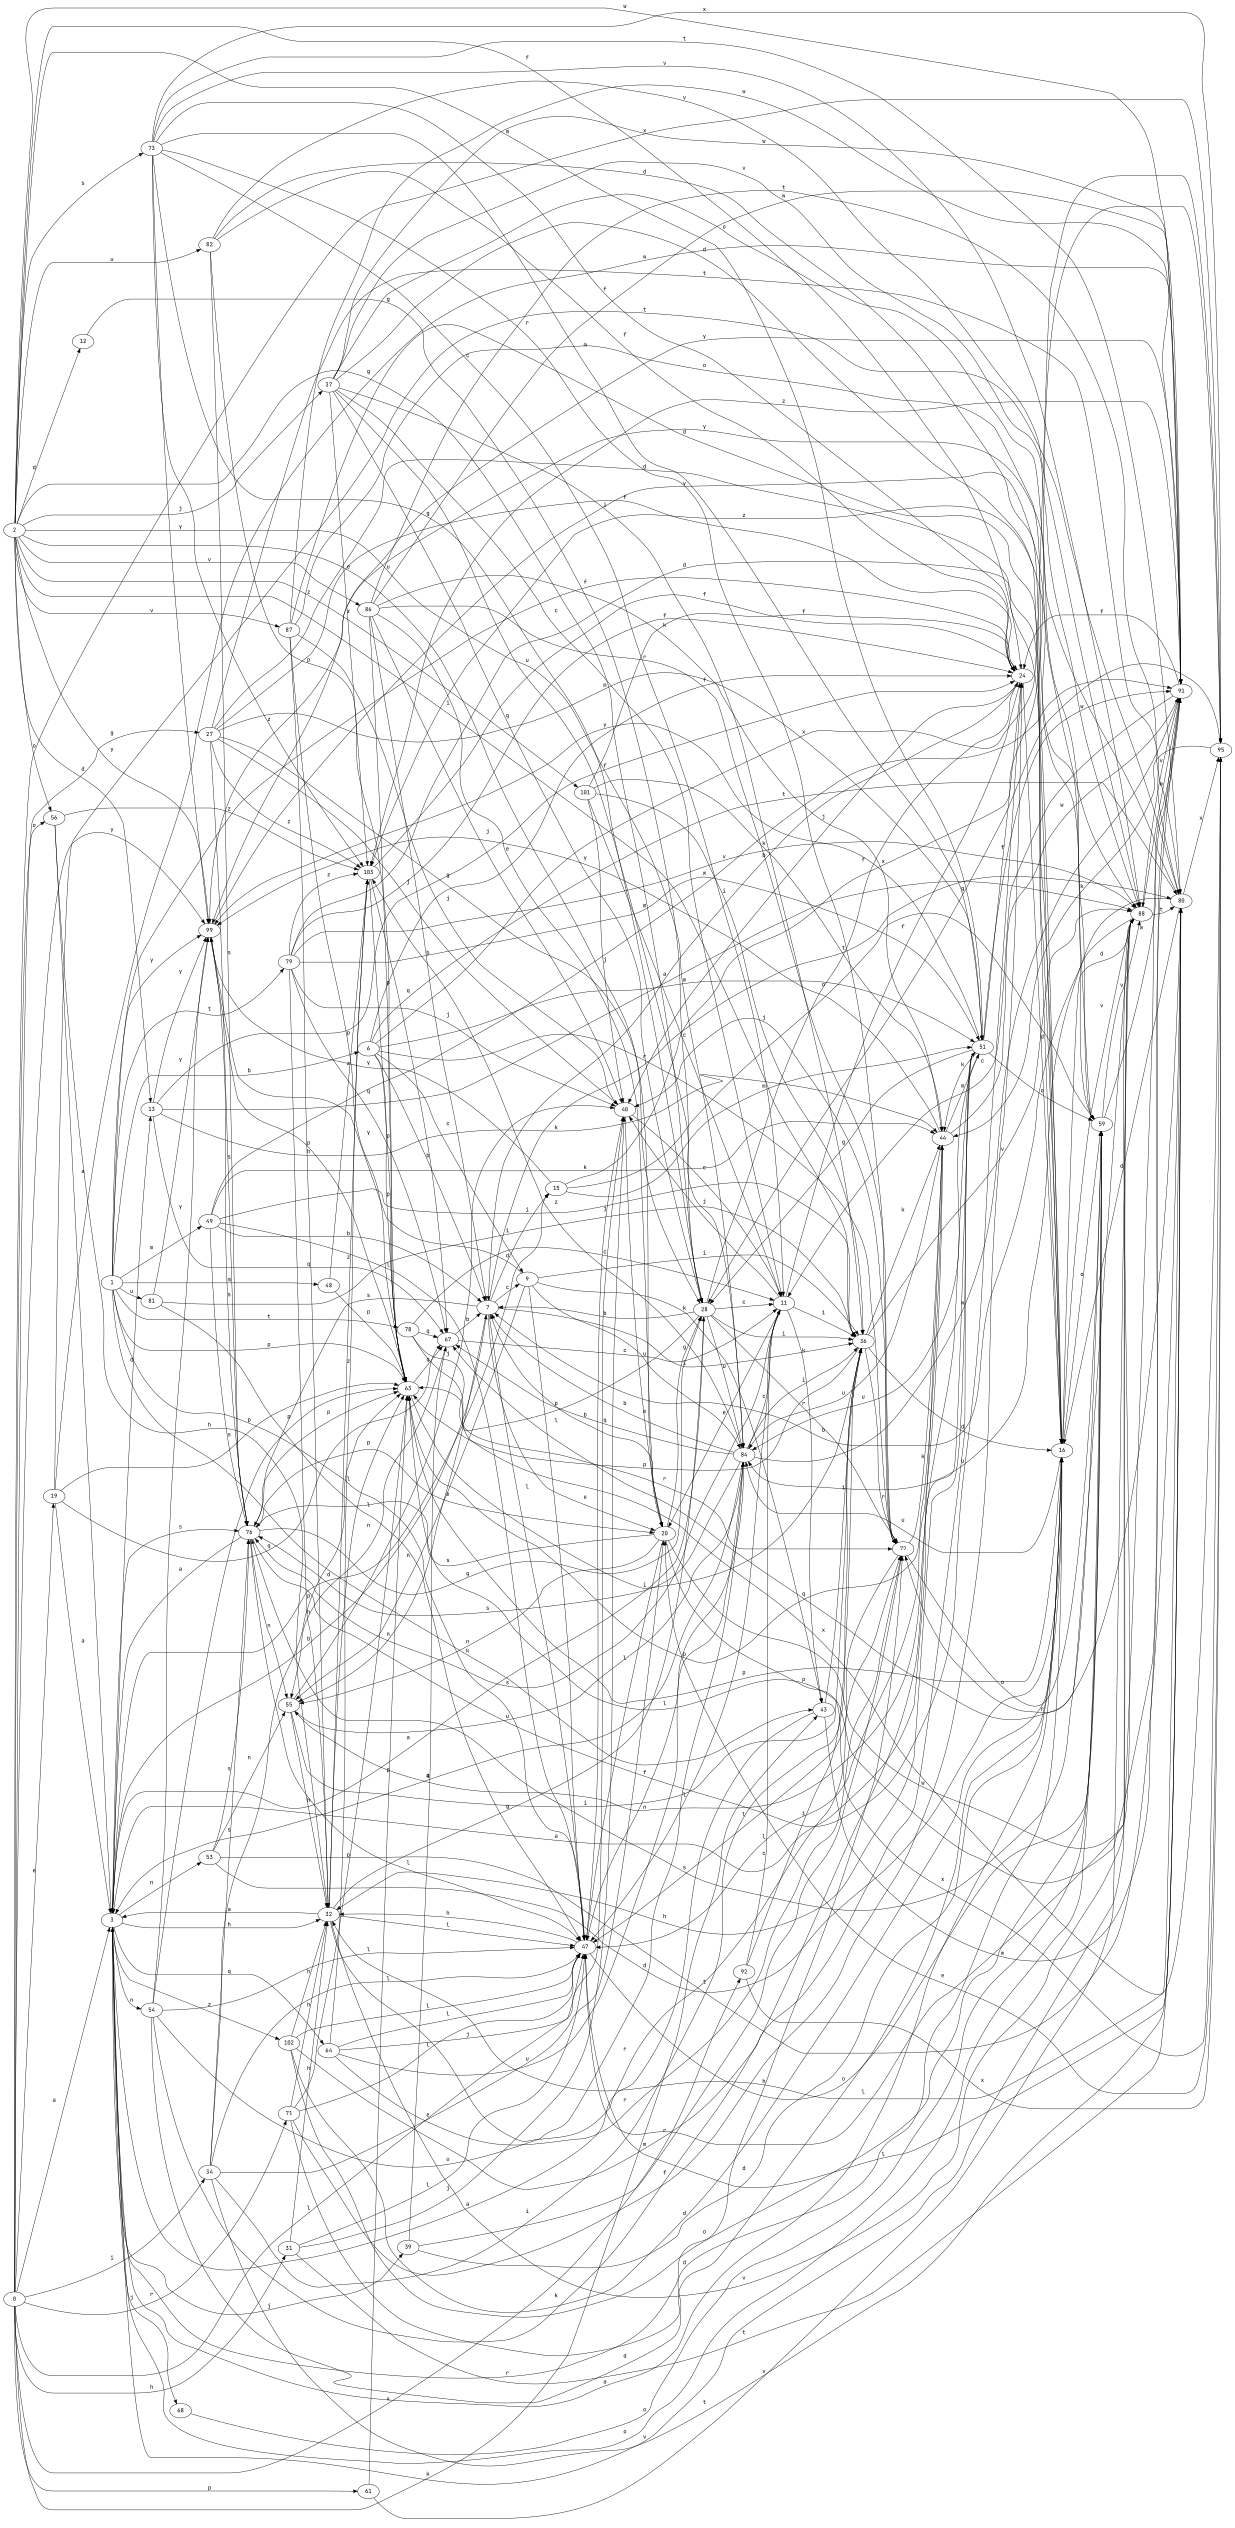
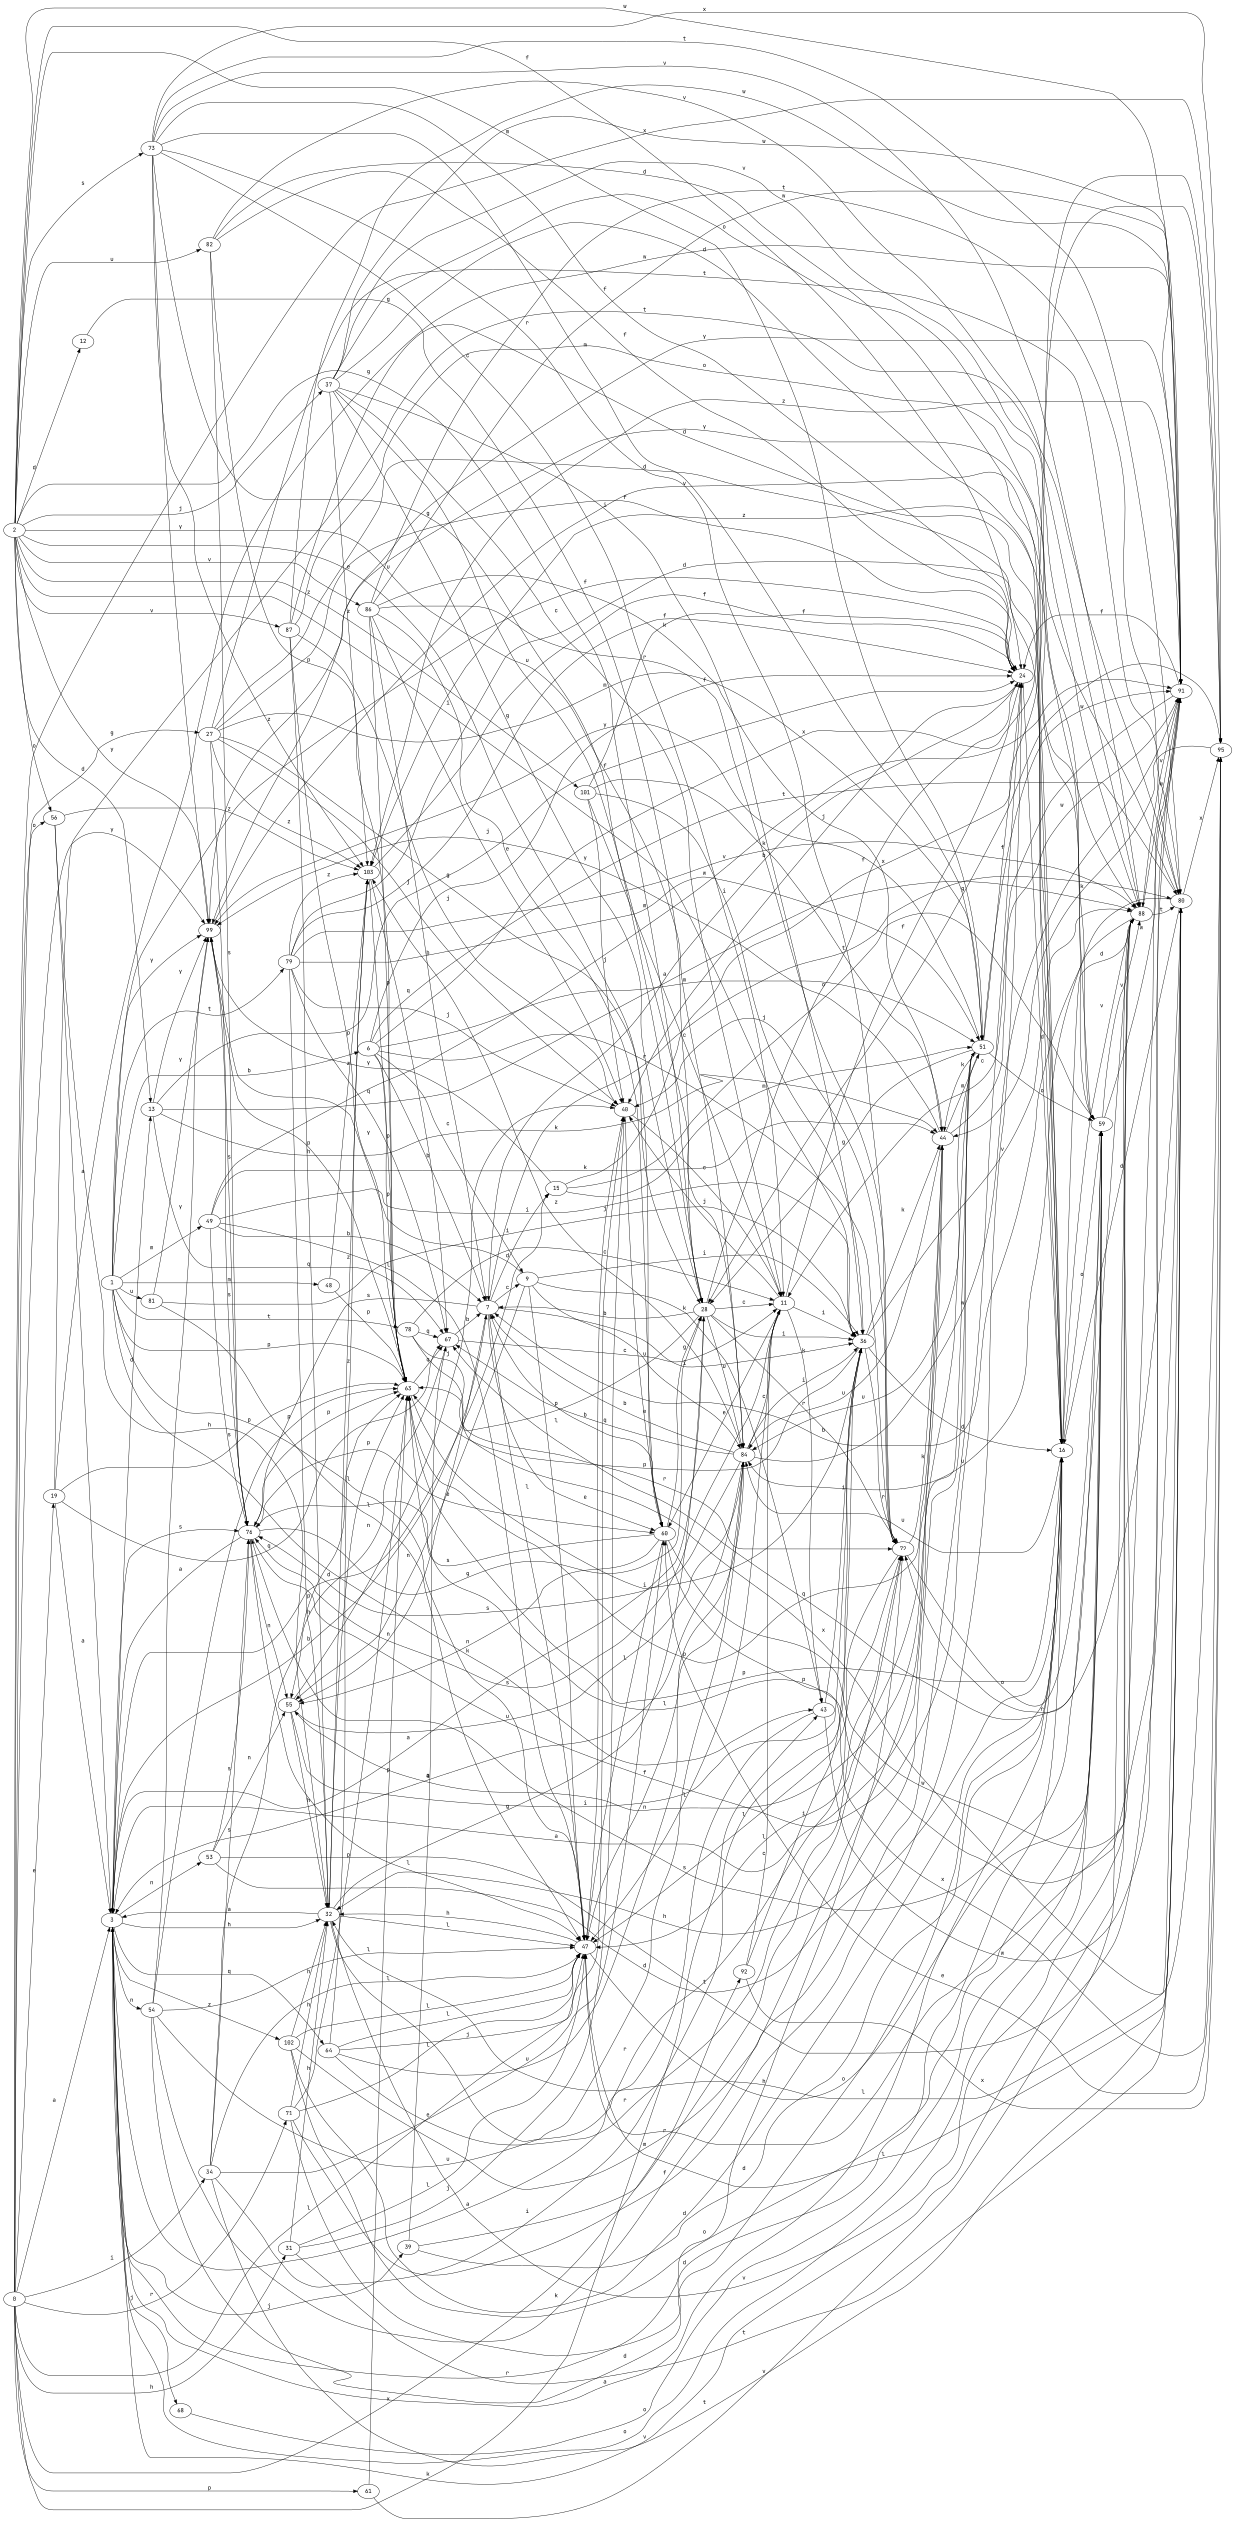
node "20": label "20" -> "60"
